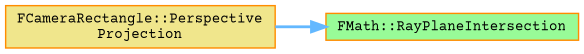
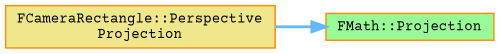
node "FMath::RayPlaneIntersection": label "FMath::RayPlaneIntersection" -> "FMath::Projection"
